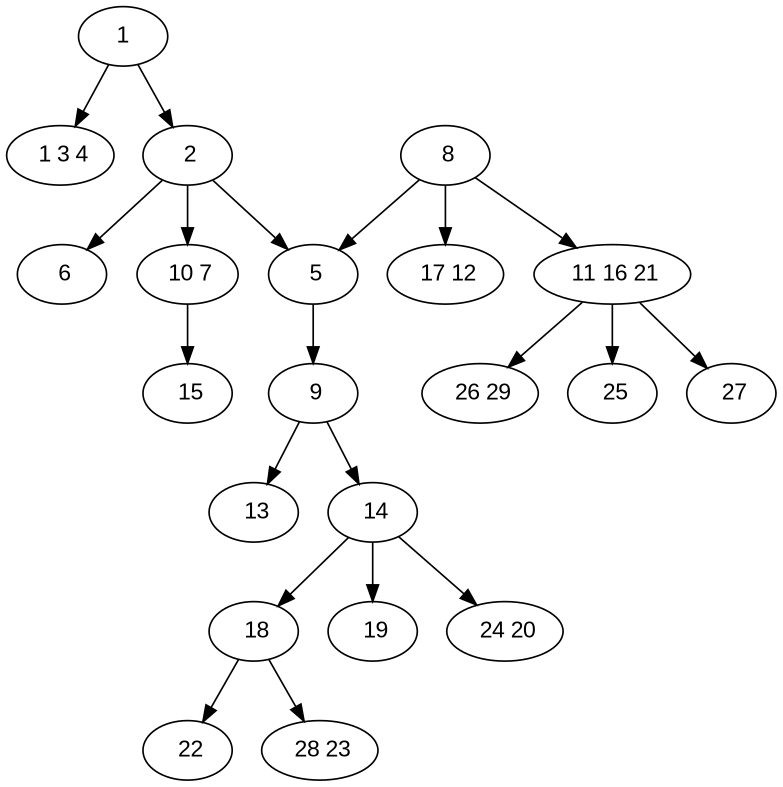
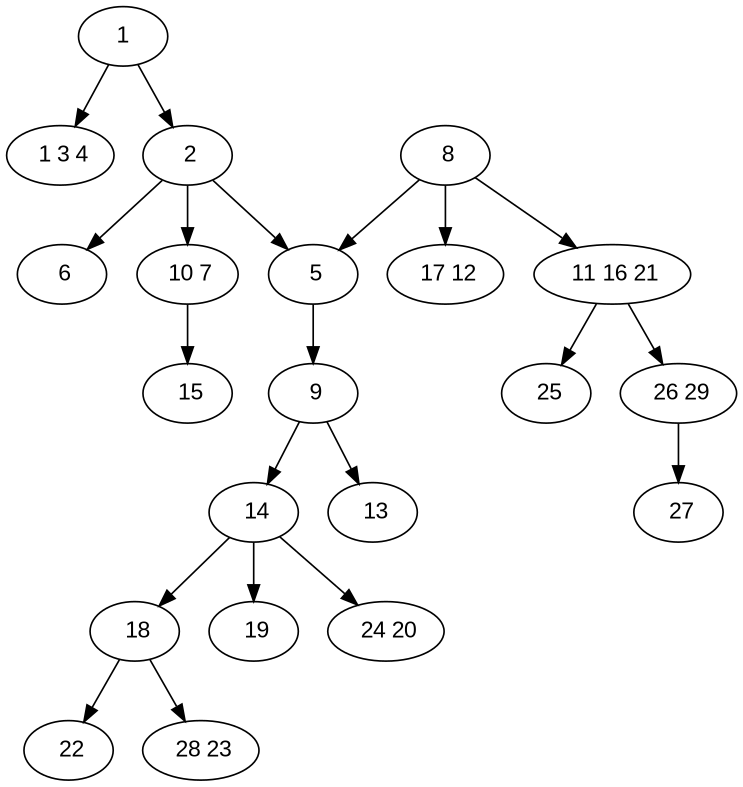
edge "11 16 21" -> "27": now "26 29" -> "27"
